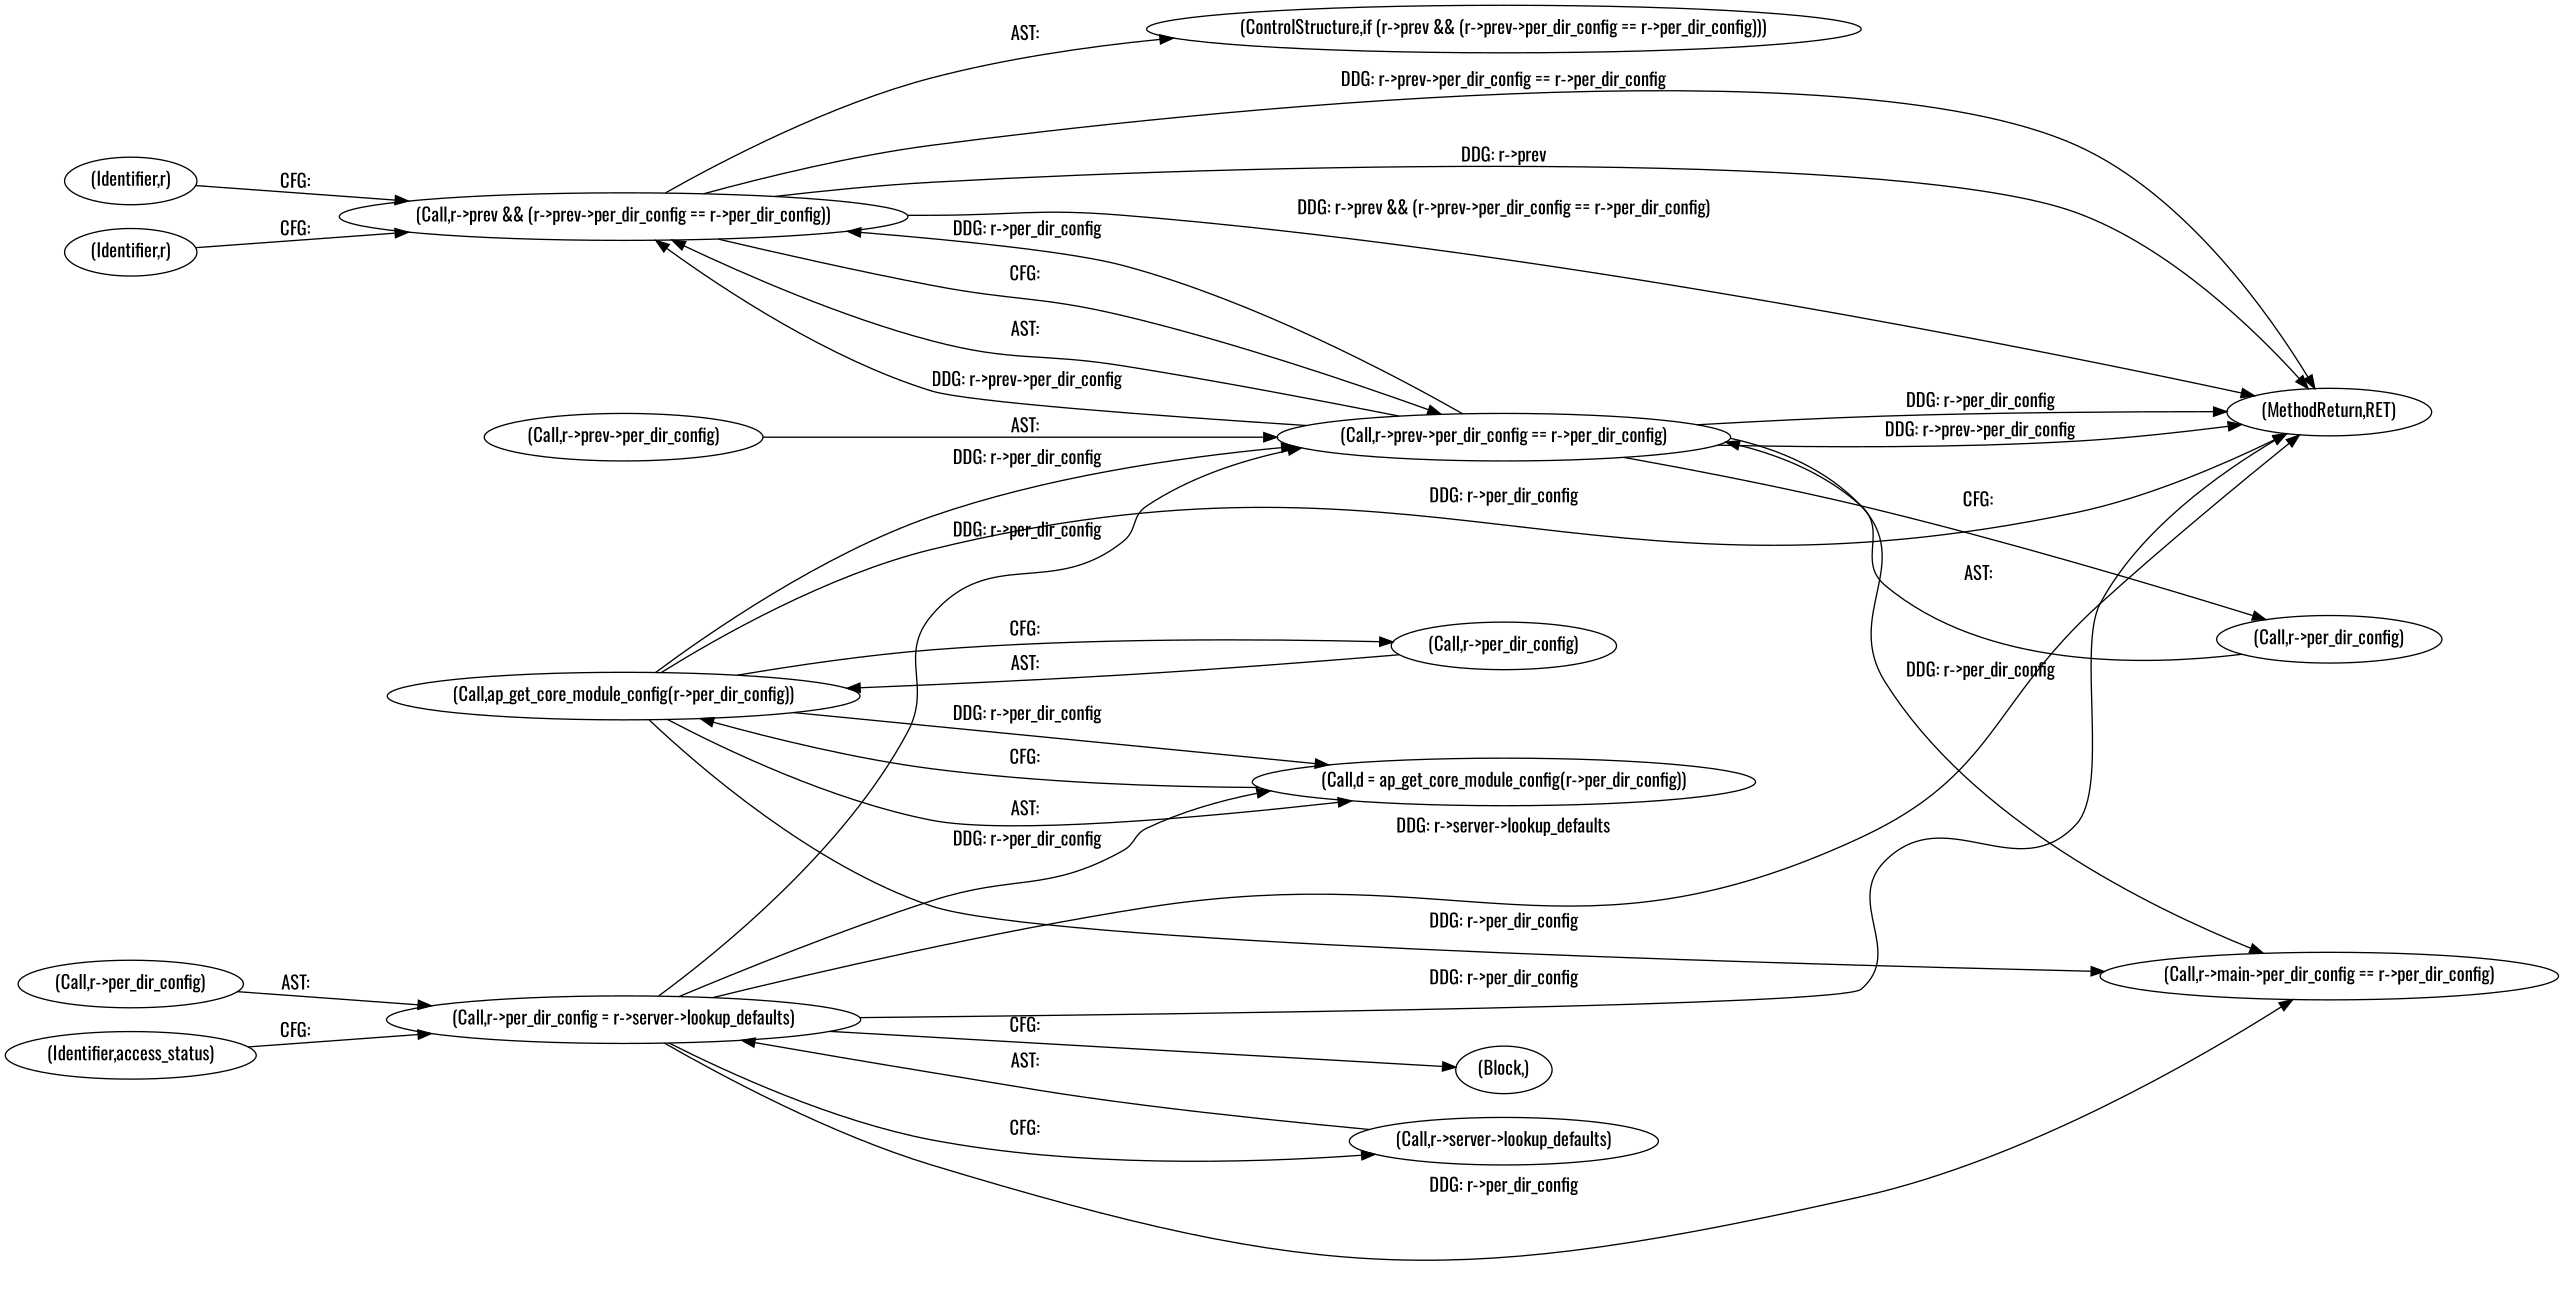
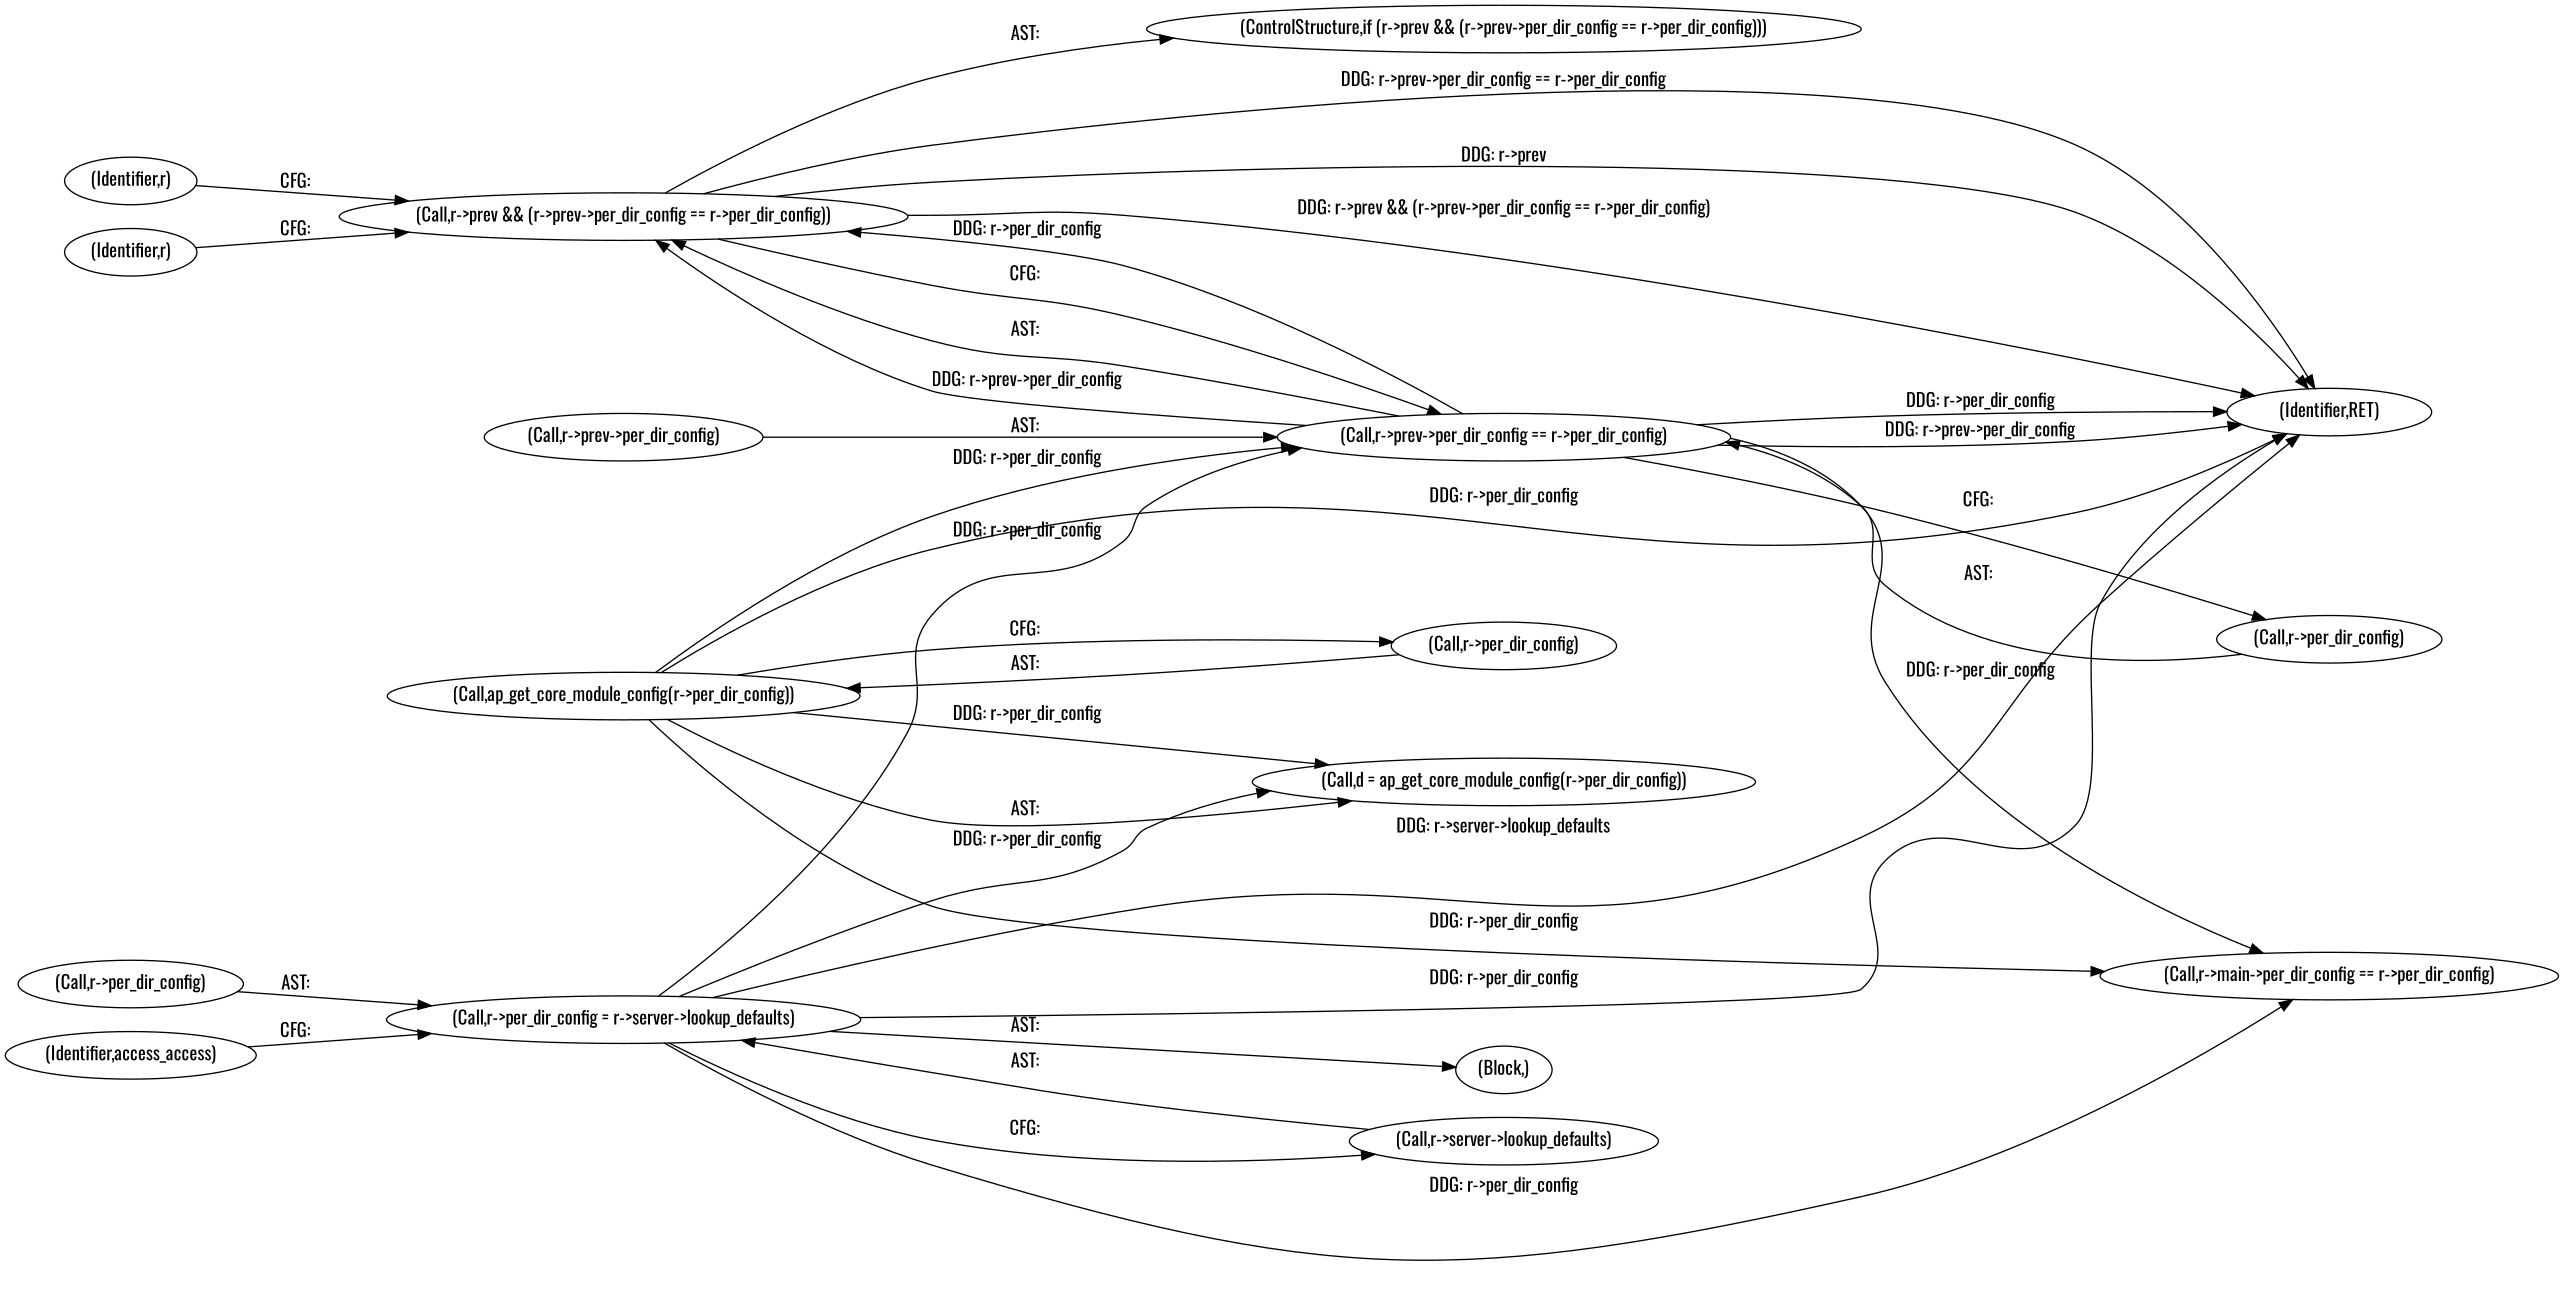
node "(MethodReturn,RET)": label "(MethodReturn,RET)" -> "(Identifier,RET)"
edge "(Call,d = ap_get_core_module_config(r->per_dir_config))" -> "(Call,ap_get_core_module_config(r->per_dir_config))": removed, label "CFG:"
edge "(Call,r->per_dir_config = r->server->lookup_defaults)" -> "(Block,)": label "CFG: " -> "AST: "
node "(Identifier,access_status)": label "(Identifier,access_status)" -> "(Identifier,access_access)"
